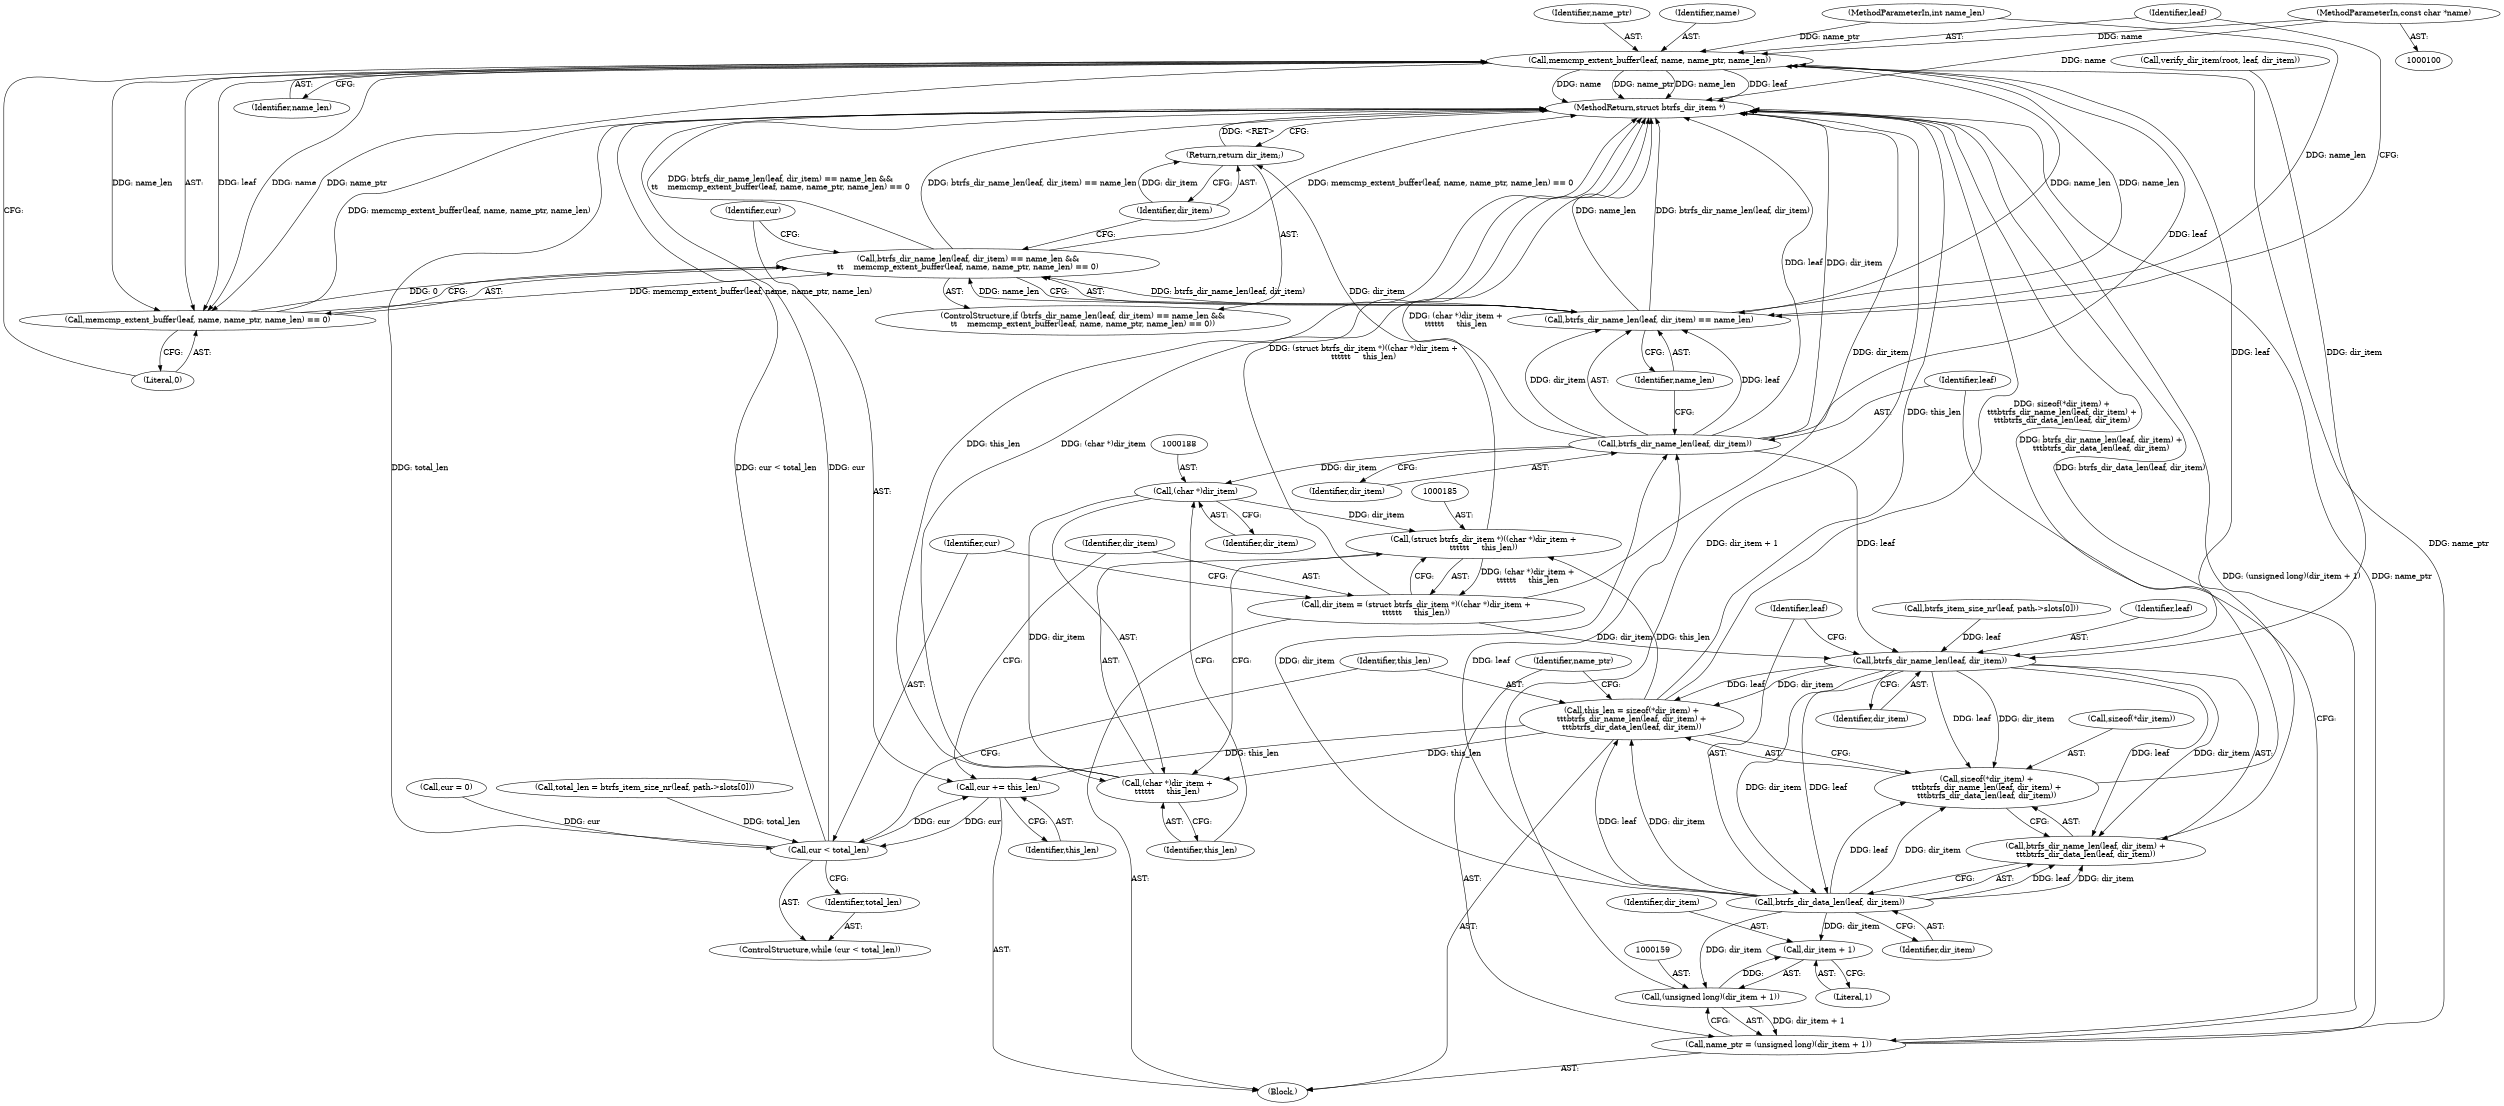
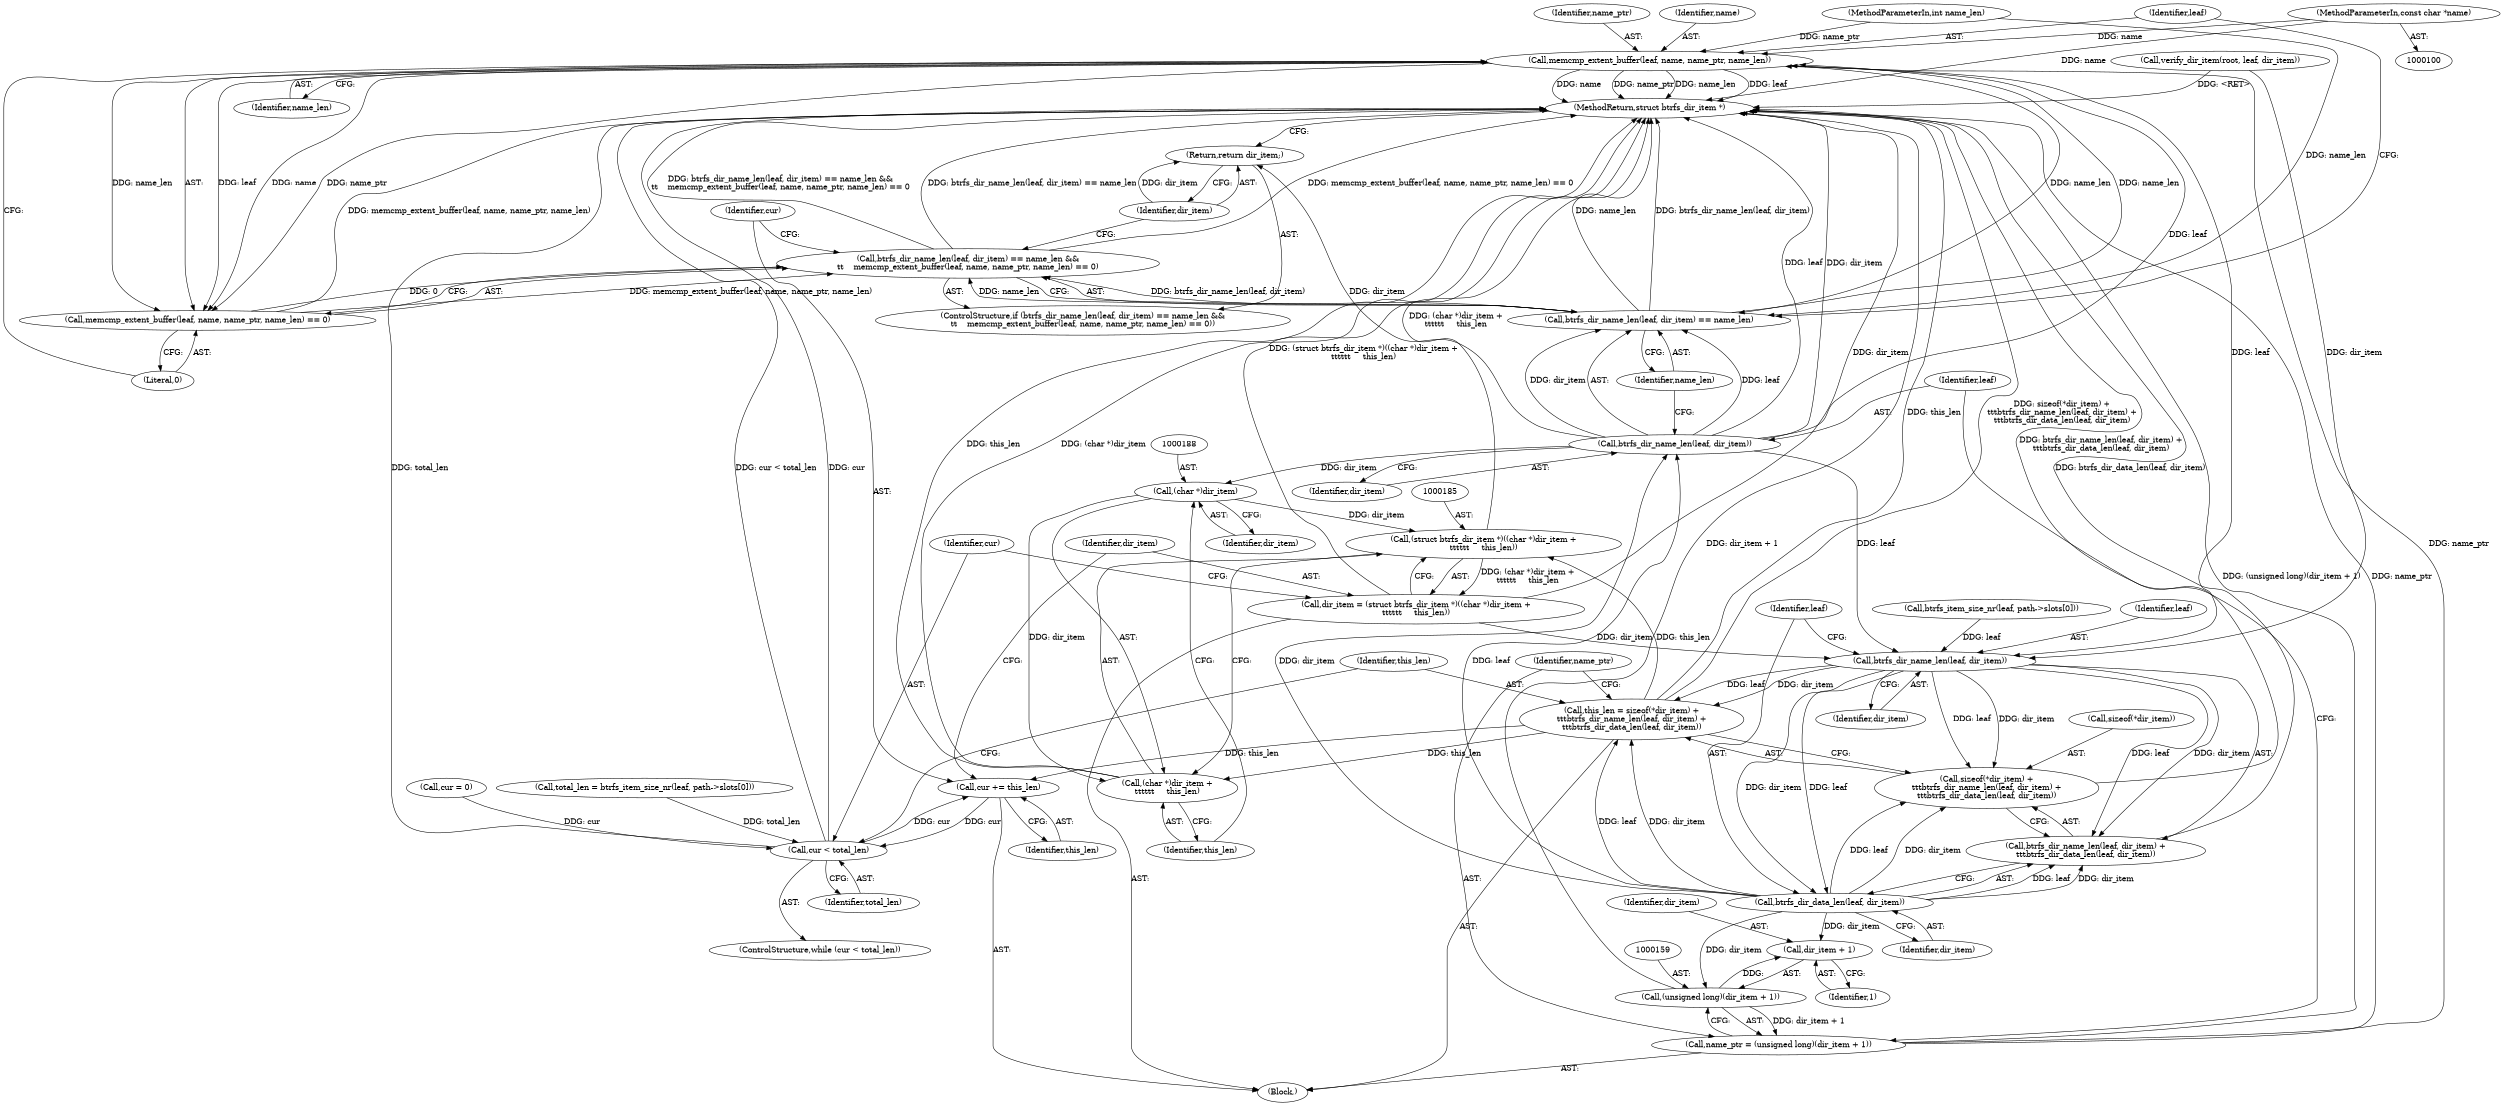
edge "(Return,return dir_item;)" -> "(MethodReturn,struct btrfs_dir_item *)": now "(Call,verify_dir_item(root, leaf, dir_item))" -> "(MethodReturn,struct btrfs_dir_item *)"
edge "(Identifier,total_len)" -> "(ControlStructure,while (cur < total_len))": now "(Identifier,total_len)" -> "(Call,cur < total_len)"
node "(Literal,1)": label "(Literal,1)" -> "(Identifier,1)"
